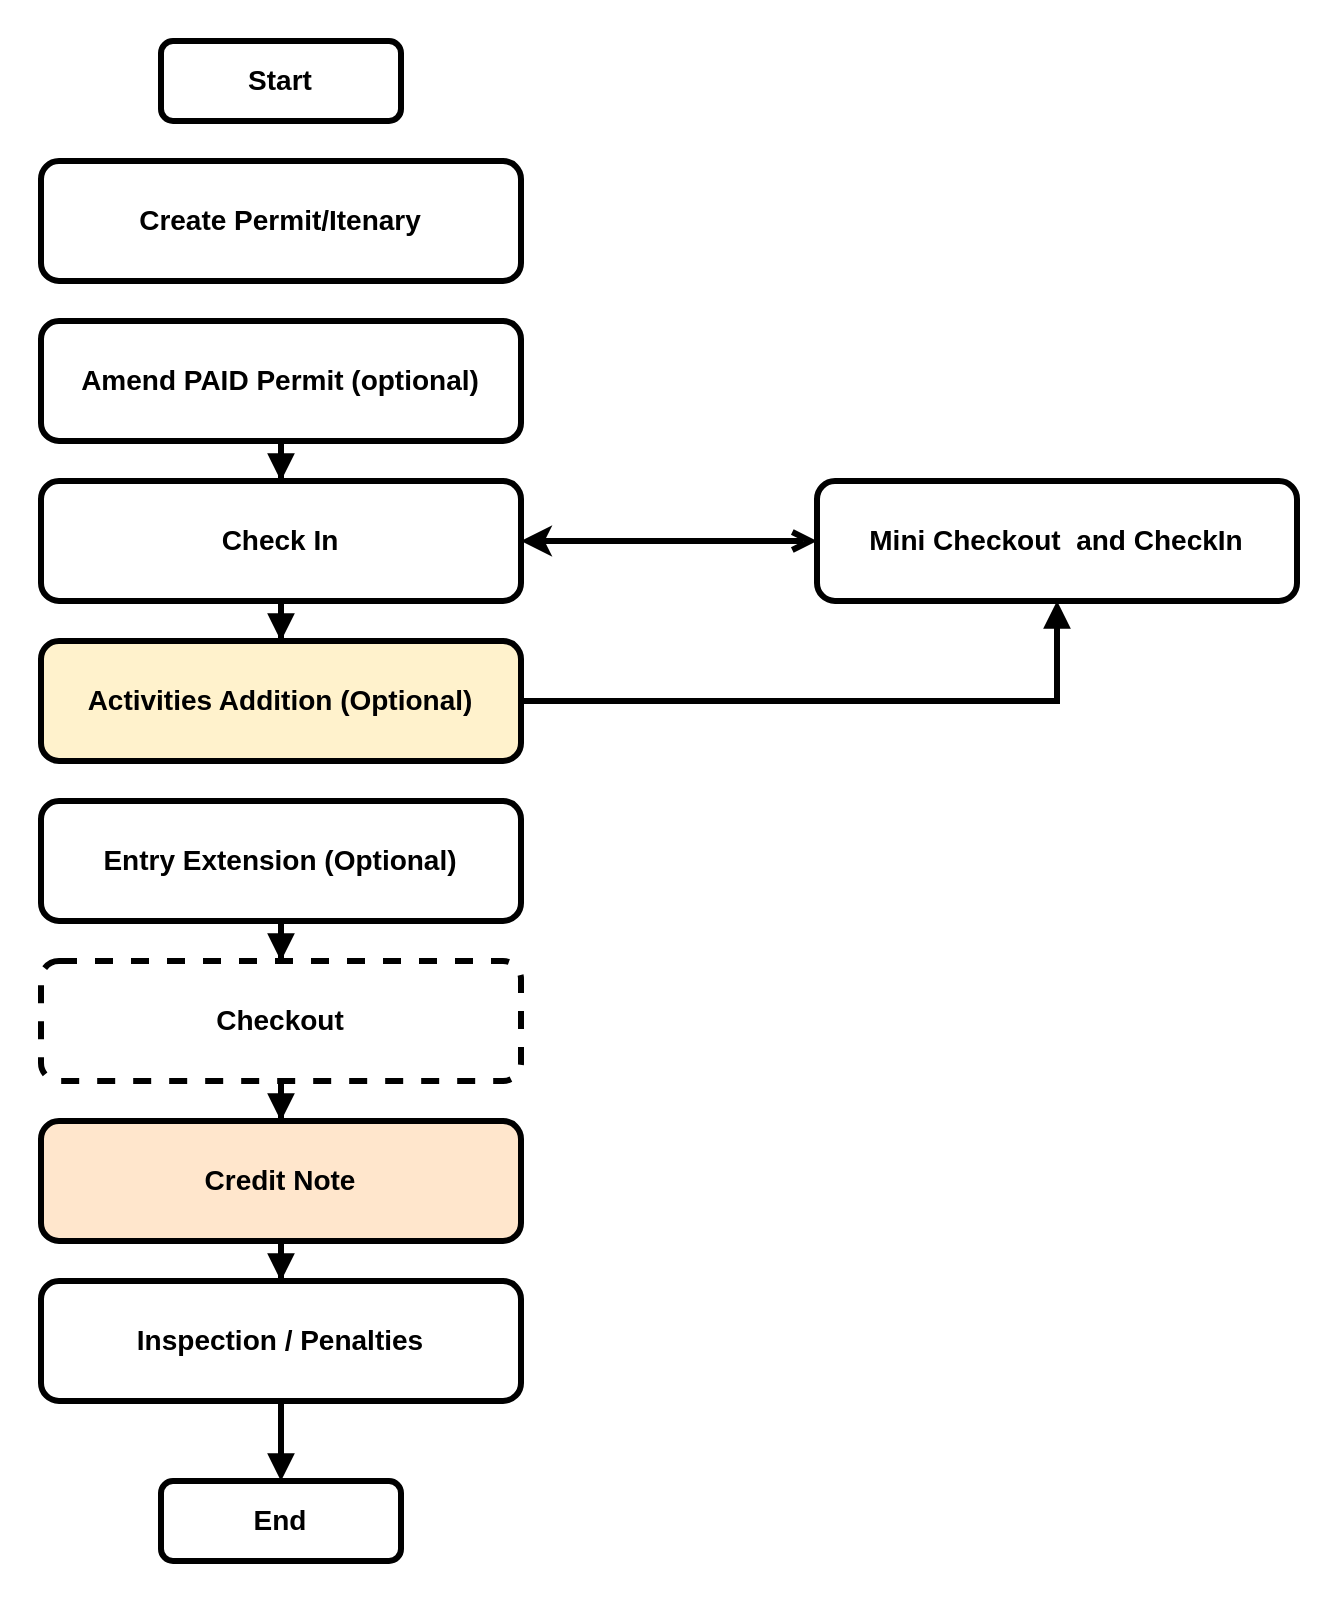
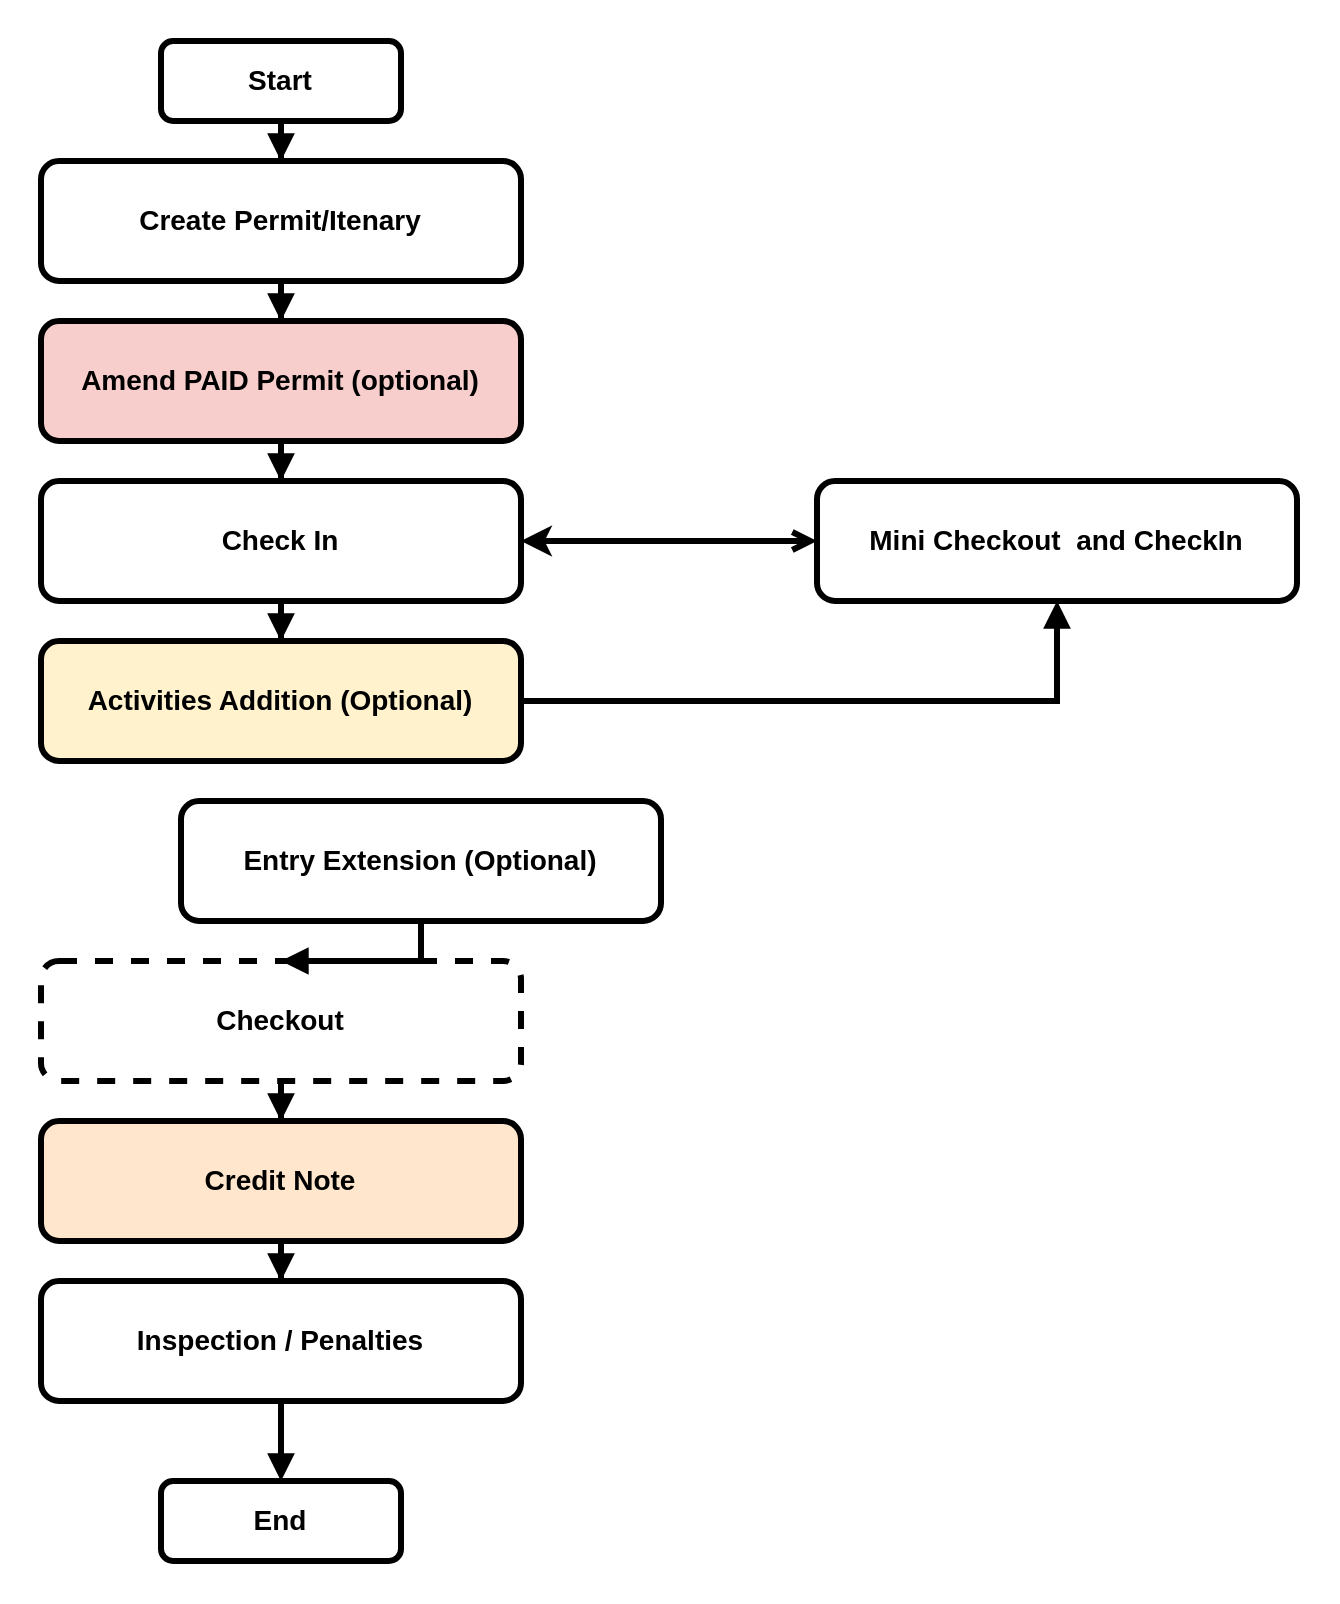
edge "Start" -> "Create Permit/Itenary": added
edge "Create Permit/Itenary" -> "Amend PAID Permit (optional)": added
node "Amend PAID Permit (optional)": fillcolor #ffffff -> #f8cecc
node "Entry Extension (Optional)": moved (281, 861) -> (421, 861)
